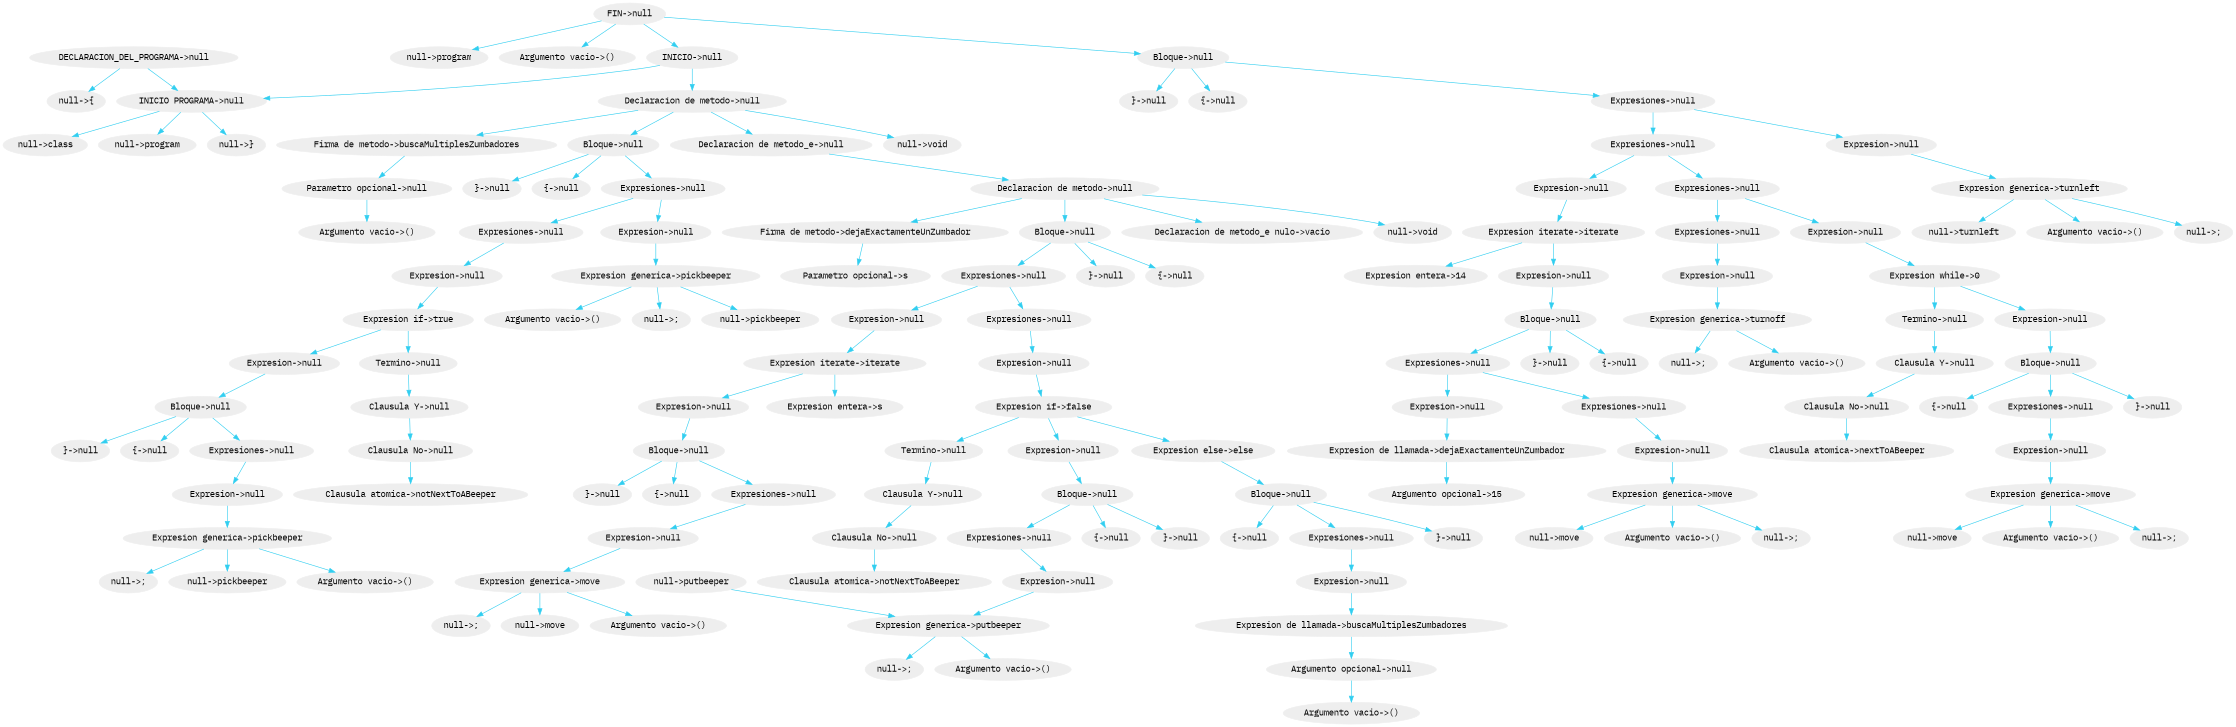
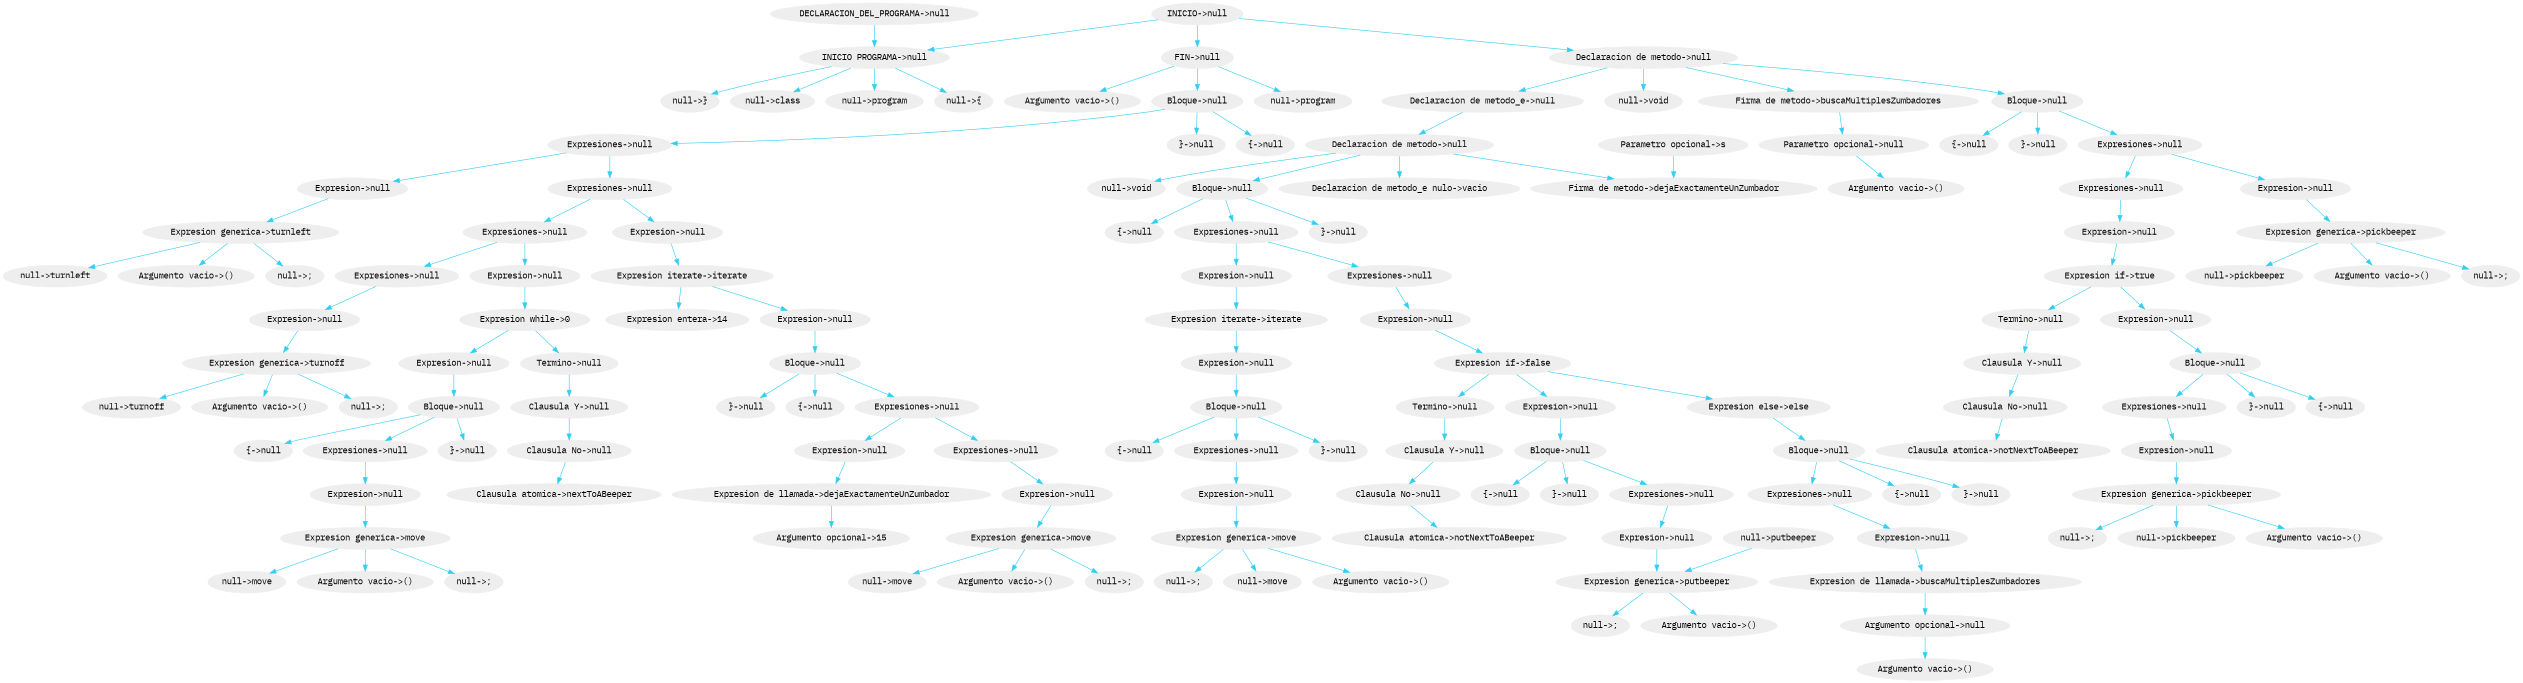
edge "FIN->null" -> "INICIO->null": reversed
edge "DECLARACION_DEL_PROGRAMA->null" -> "null->{": now "INICIO PROGRAMA->null" -> "null->{"
edge "Firma de metodo->dejaExactamenteUnZumbador" -> "Parametro opcional->s": reversed
node "null->turnoff": added
node "Expresion entera->s": removed
